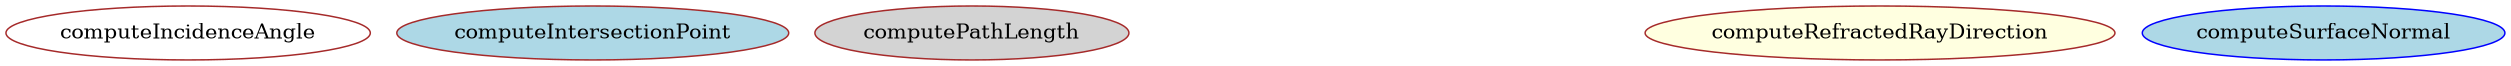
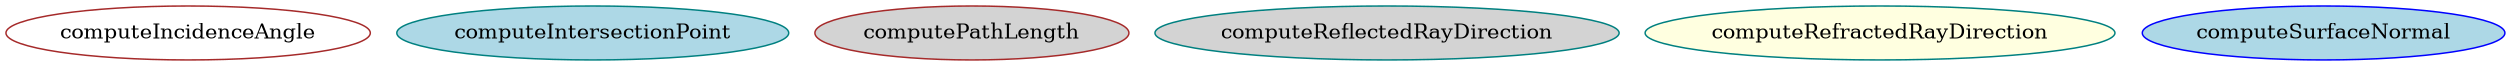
node "computeIntersectionPoint": color brown -> teal
node "computeReflectedRayDirection": added
node "computeRefractedRayDirection": color brown -> teal
